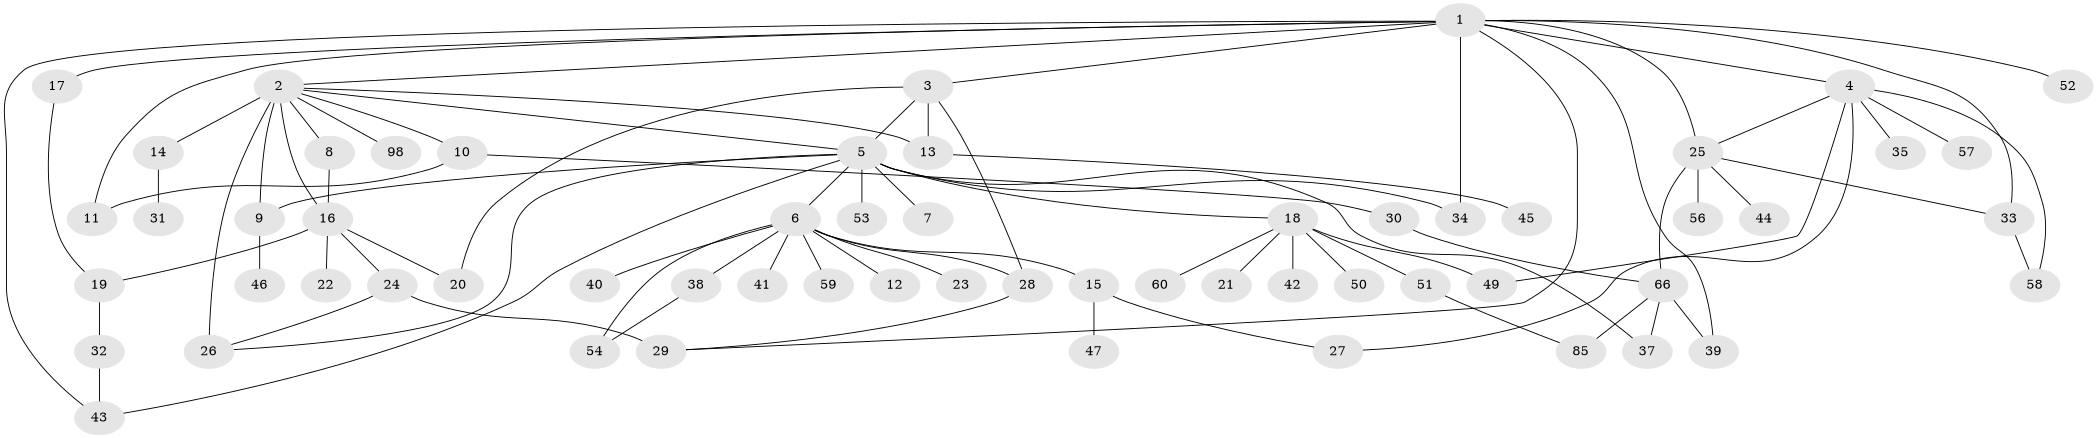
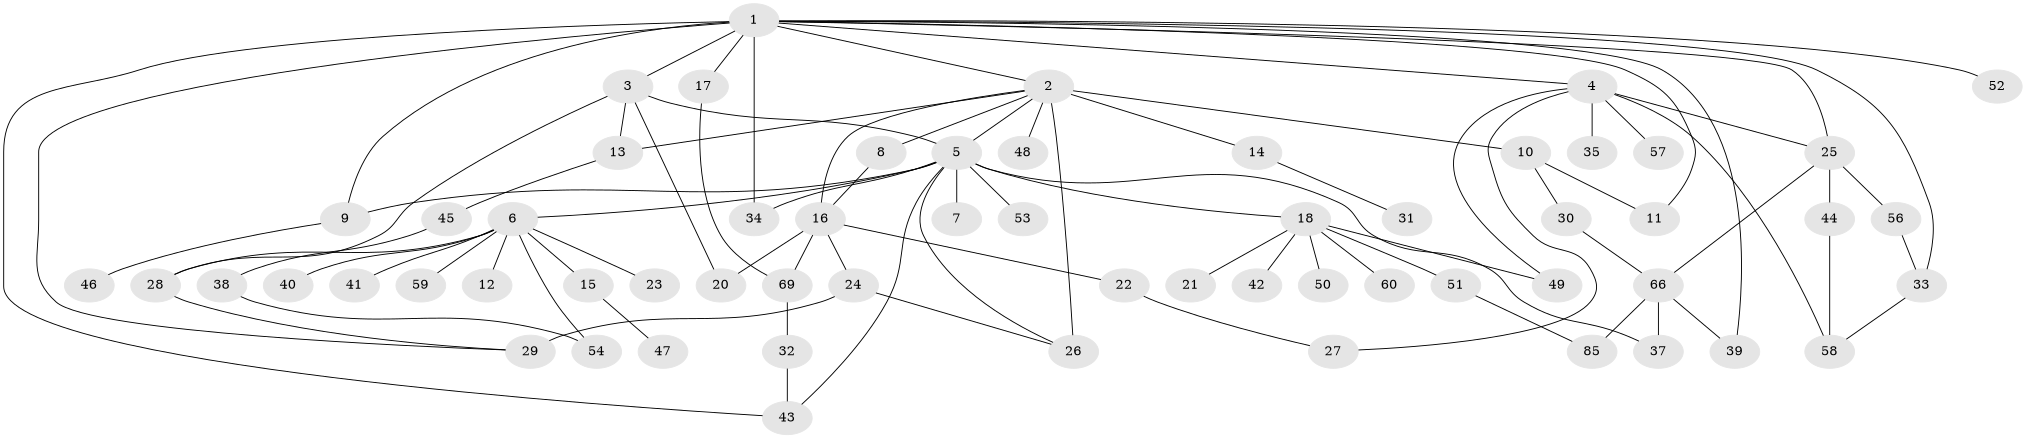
edge "2" -- "9": now "1" -- "9"
node "98": label "98" -> "48"
edge "25" -- "33": now "56" -- "33"
edge "6" -- "38": now "45" -- "38"
node "19": label "19" -> "69"
edge "44" -- "58": added
edge "15" -- "27": now "22" -- "27"
